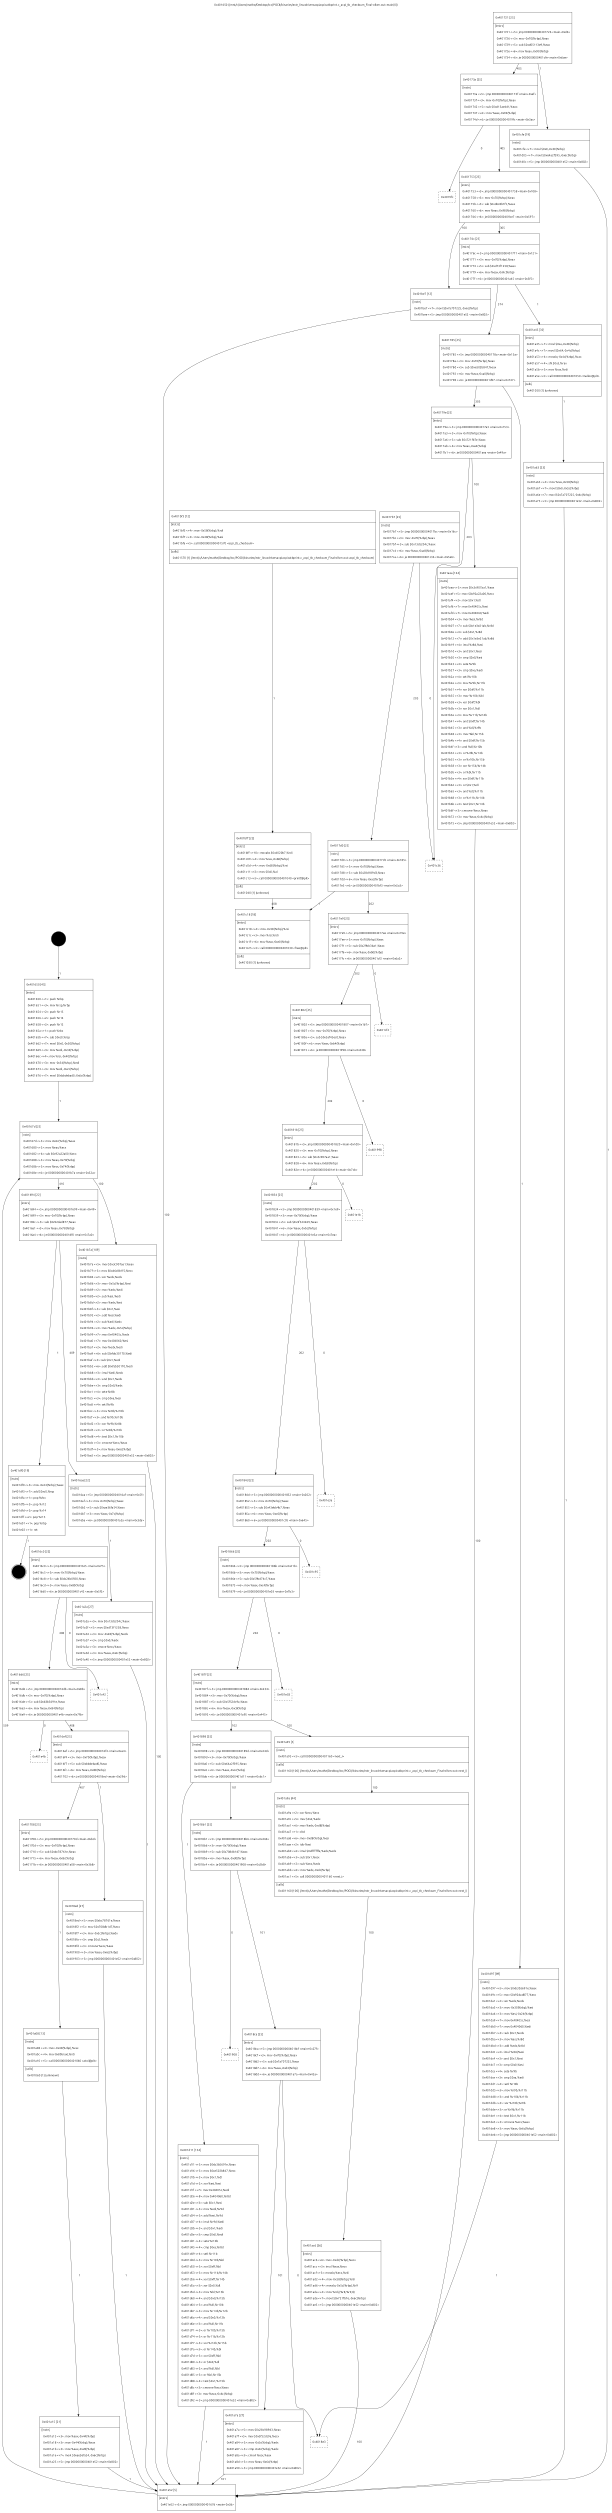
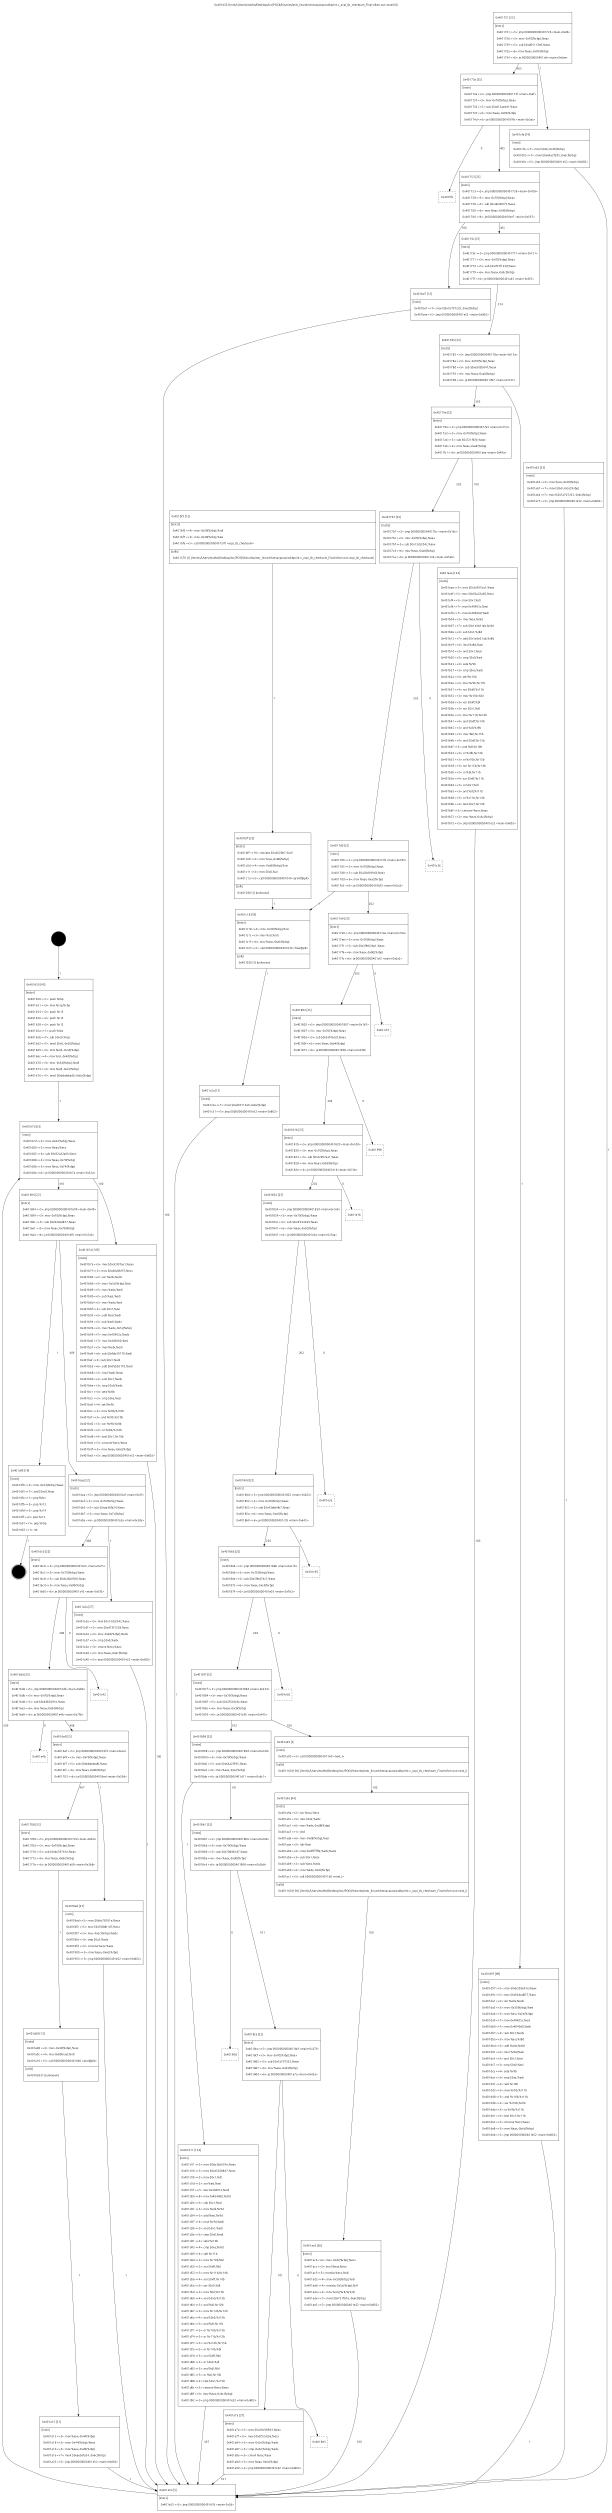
node "0x401a45 [30]": removed
edge "0x40179e [25]" -> "0x401c36": now "0x40179e [25]" -> "0x4017b7 [25]"
edge "0x401bff [25]" -> "0x401c18 [18]": label " 408" -> " 1"
node "0x401c2a [12]": added
edge "0x4016aa [22]" -> "0x4016c0 [22]": added, label "408"
edge "0x401d97 [89]" -> "0x4018e3": now "0x401d97 [89]" -> "0x401e52 [5]"
edge "0x401d11 [134]" -> "0x401e52 [5]": label " 1" -> " 407"
